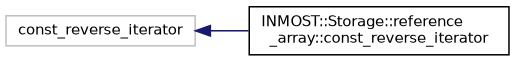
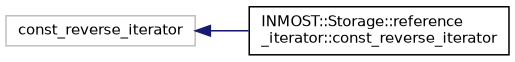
node "INMOST::Storage::reference _array::const_reverse_iterator": label "INMOST::Storage::reference _array::const_reverse_iterator" -> "INMOST::Storage::reference _iterator::const_reverse_iterator"
